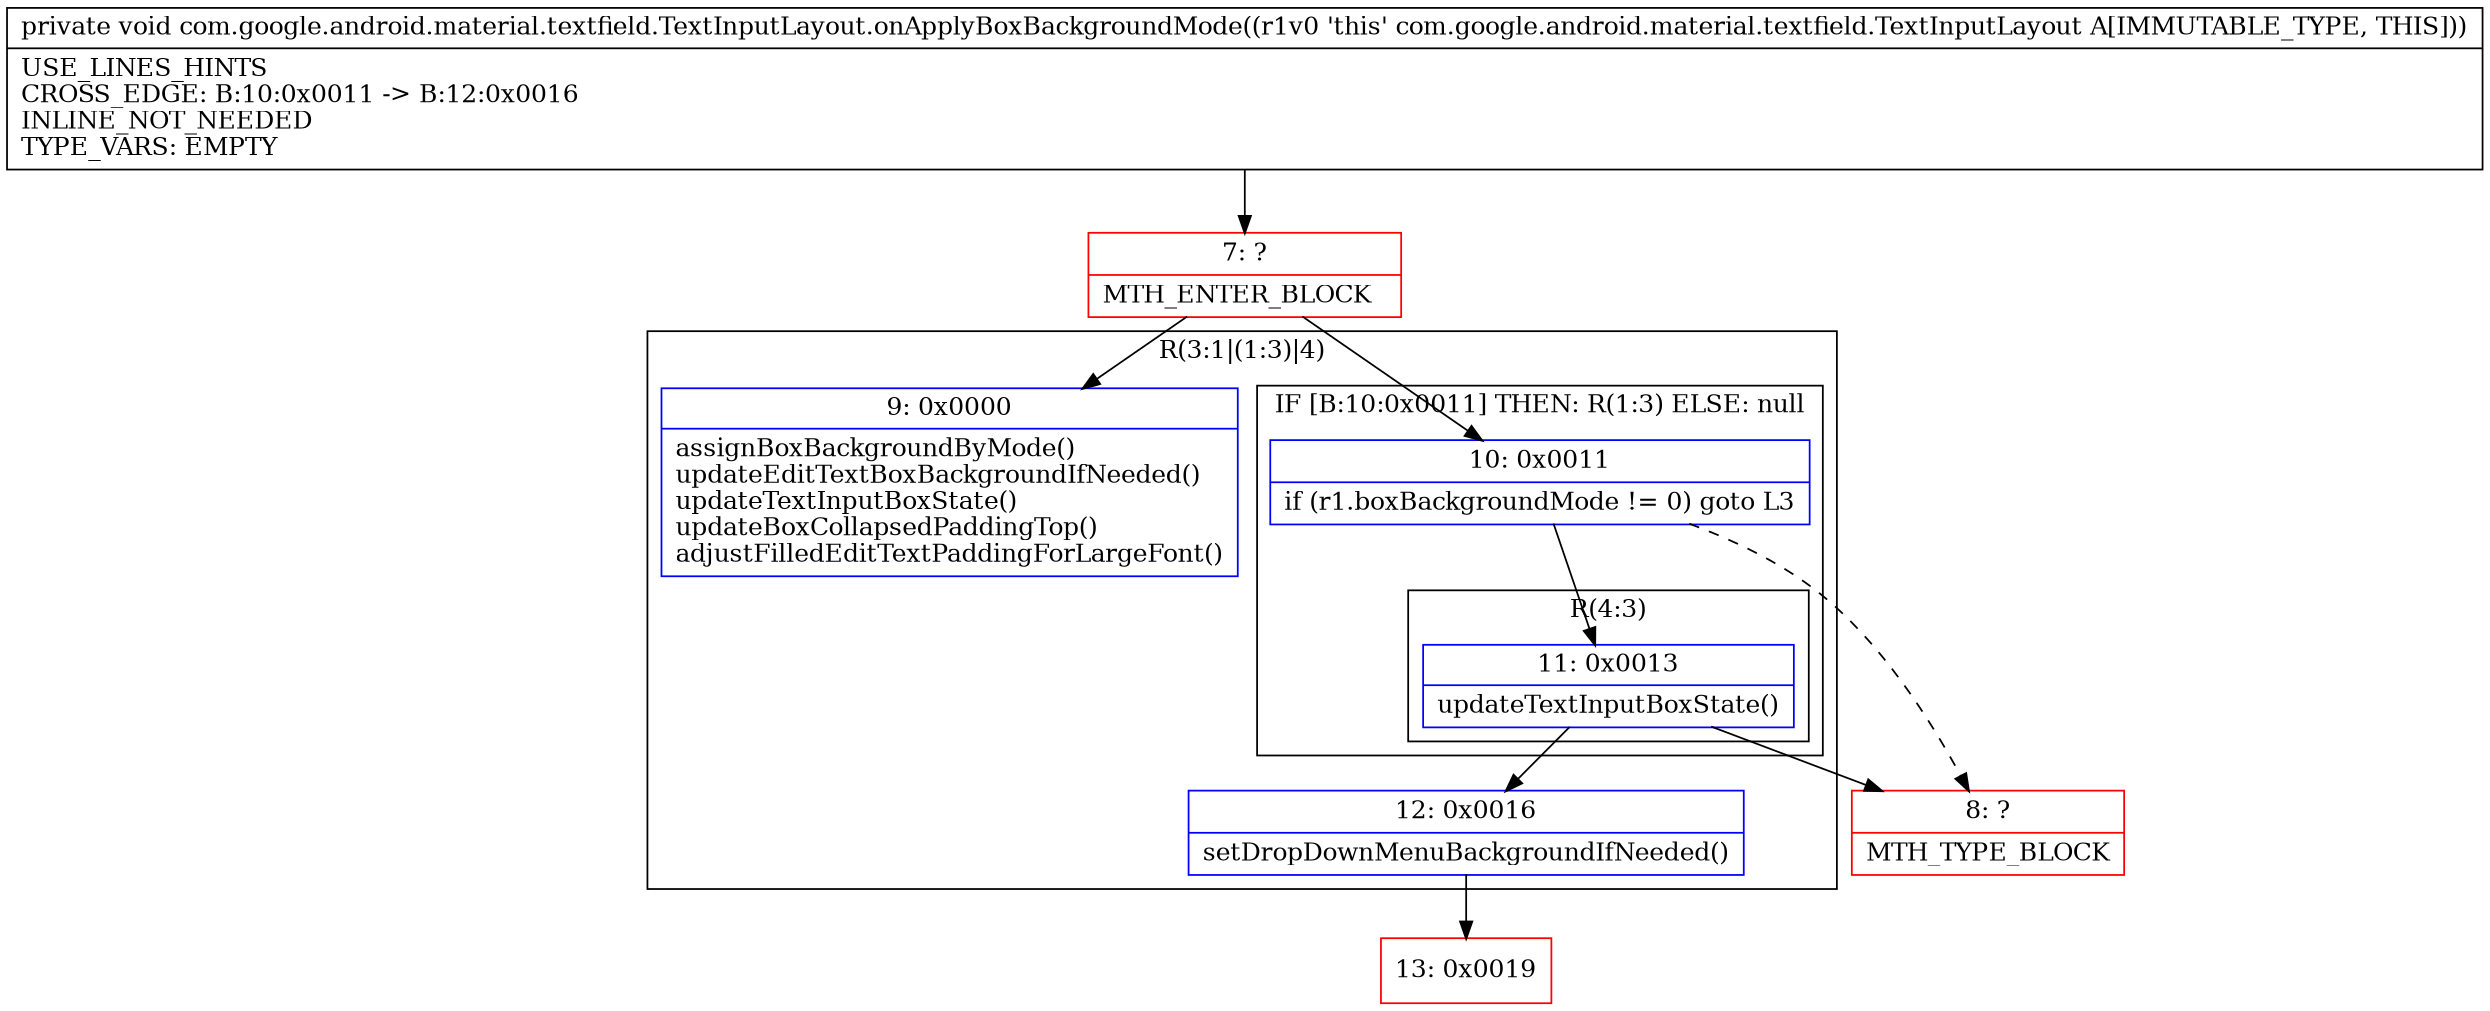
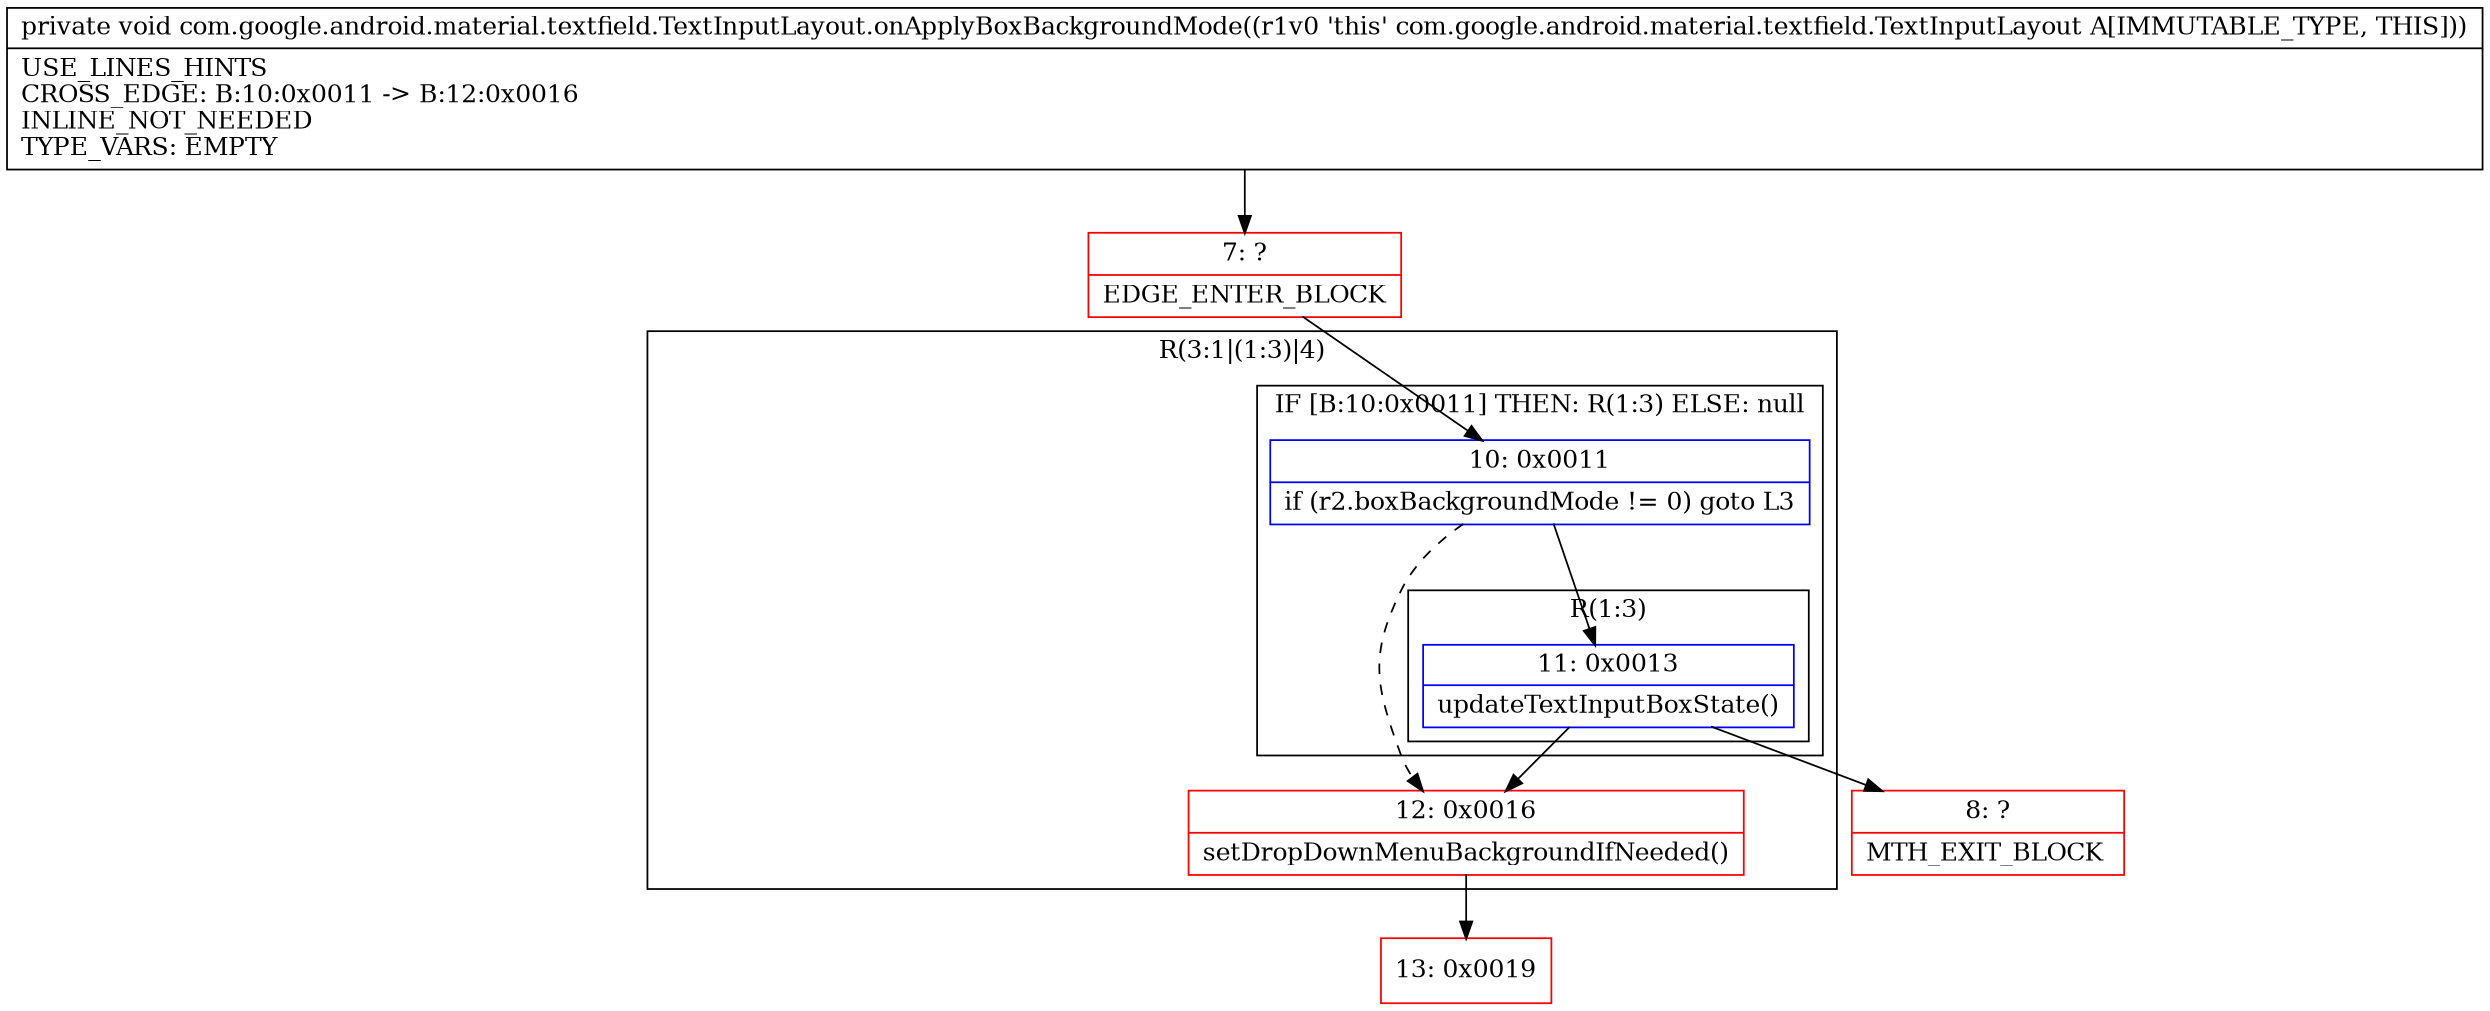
node "7: ?": text "MTH_ENTER_BLOCK" -> "EDGE_ENTER_BLOCK"
node "9: 0x0000": removed
node "10: 0x0011": text "if (r1.boxBackgroundMode != 0) goto L3" -> "if (r2.boxBackgroundMode != 0) goto L3"
cluster "R(4:3)": label "R(4:3)" -> "R(1:3)"
edge "10: 0x0011" -> "8: ?": now "10: 0x0011" -> "12: 0x0016"
node "12: 0x0016": color blue -> red
node "8: ?": text "MTH_TYPE_BLOCK" -> "MTH_EXIT_BLOCK"
